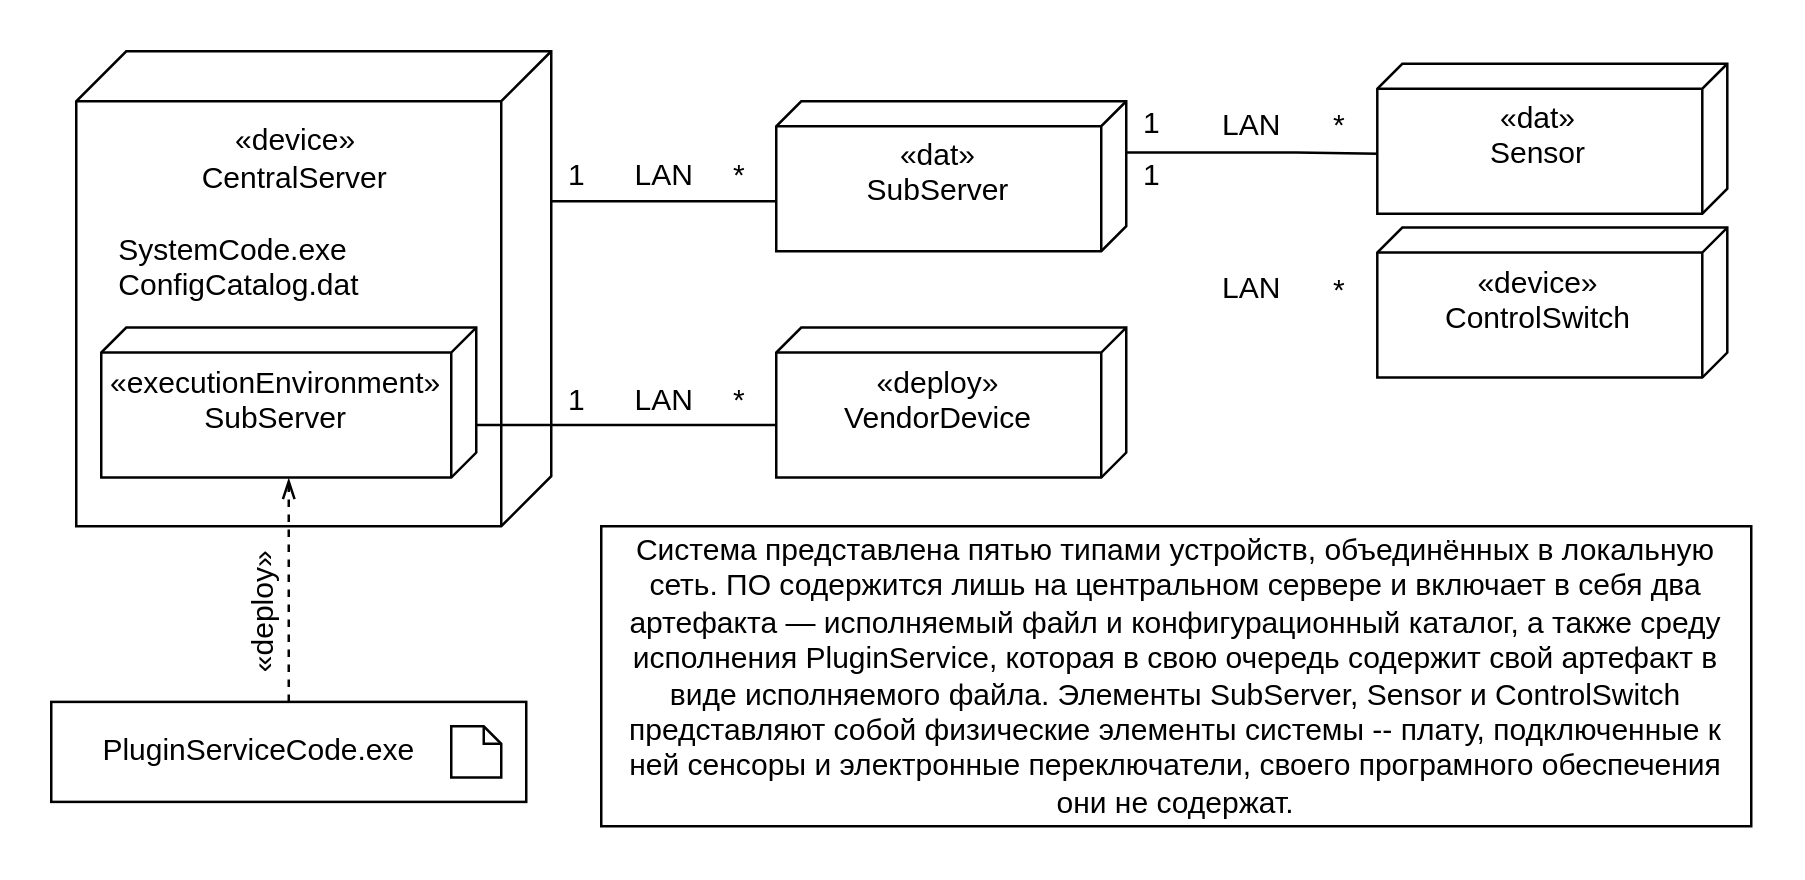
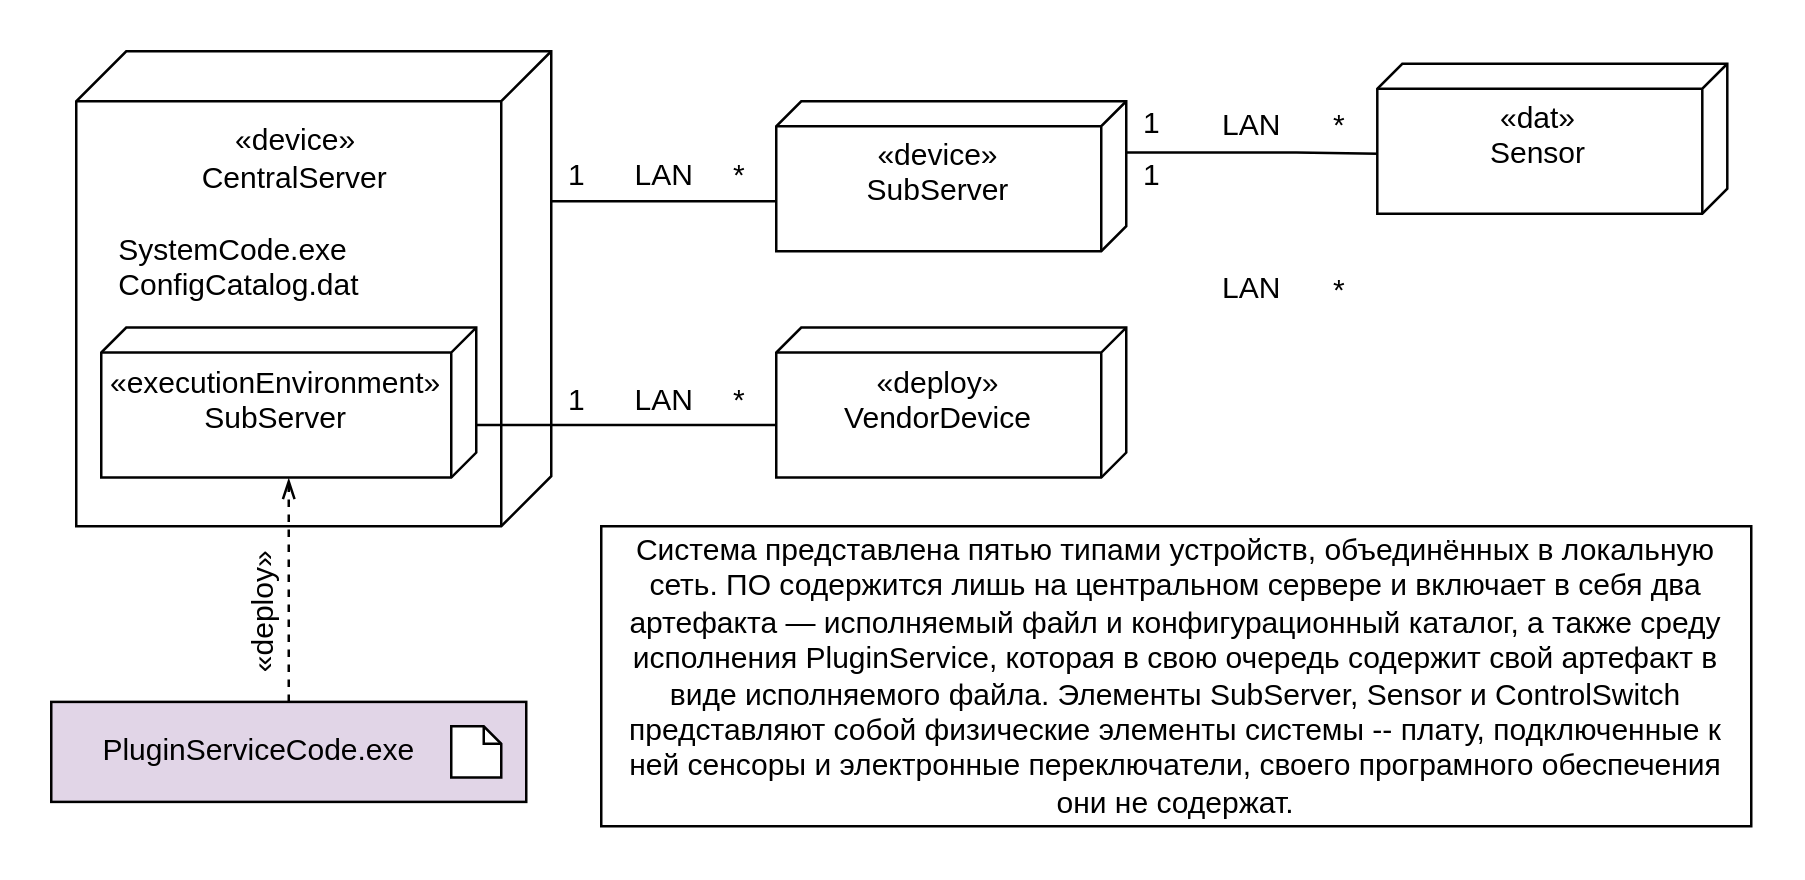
node "«dat» SubServer": label "«dat» SubServer" -> "«device» SubServer"
node "«device» ControlSwitch": removed
node "PluginServiceCode.exe": fillcolor #ffffff -> #e1d5e7
